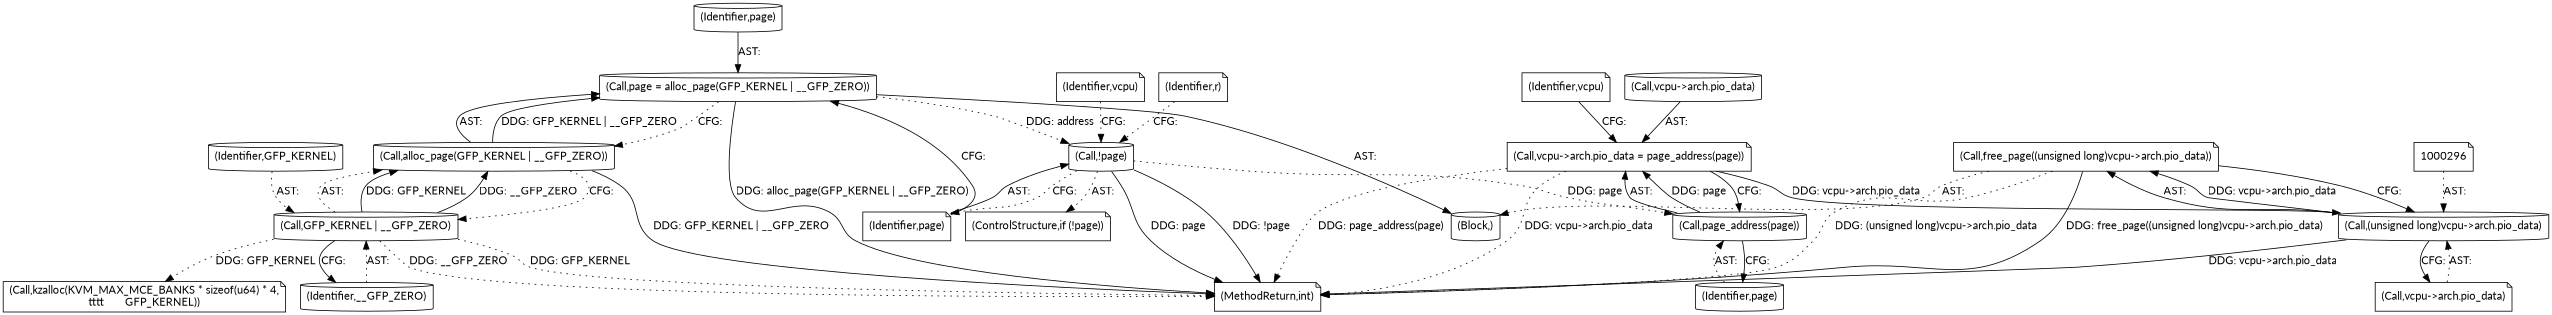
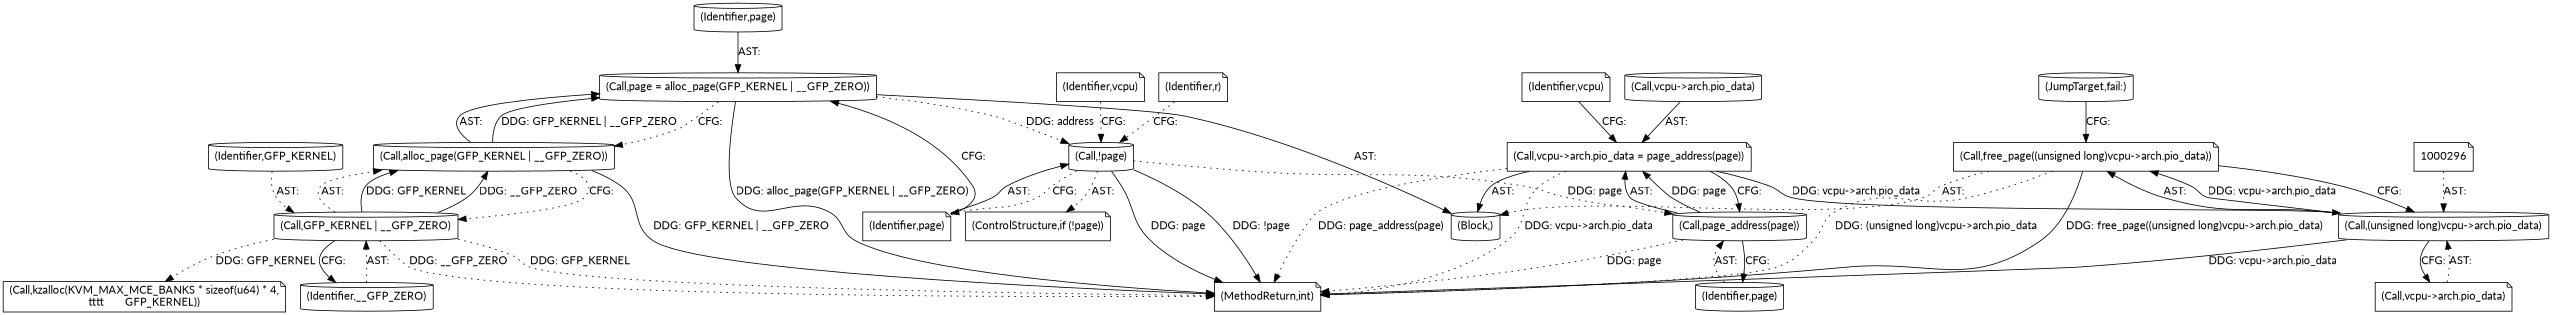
node "(JumpTarget,fail:)": added
edge "(Call,vcpu->arch.pio_data = page_address(page))" -> "(Block,)": added, label "AST:"
edge "(Call,page_address(page))" -> "(MethodReturn,int)": added, label "DDG: page"
